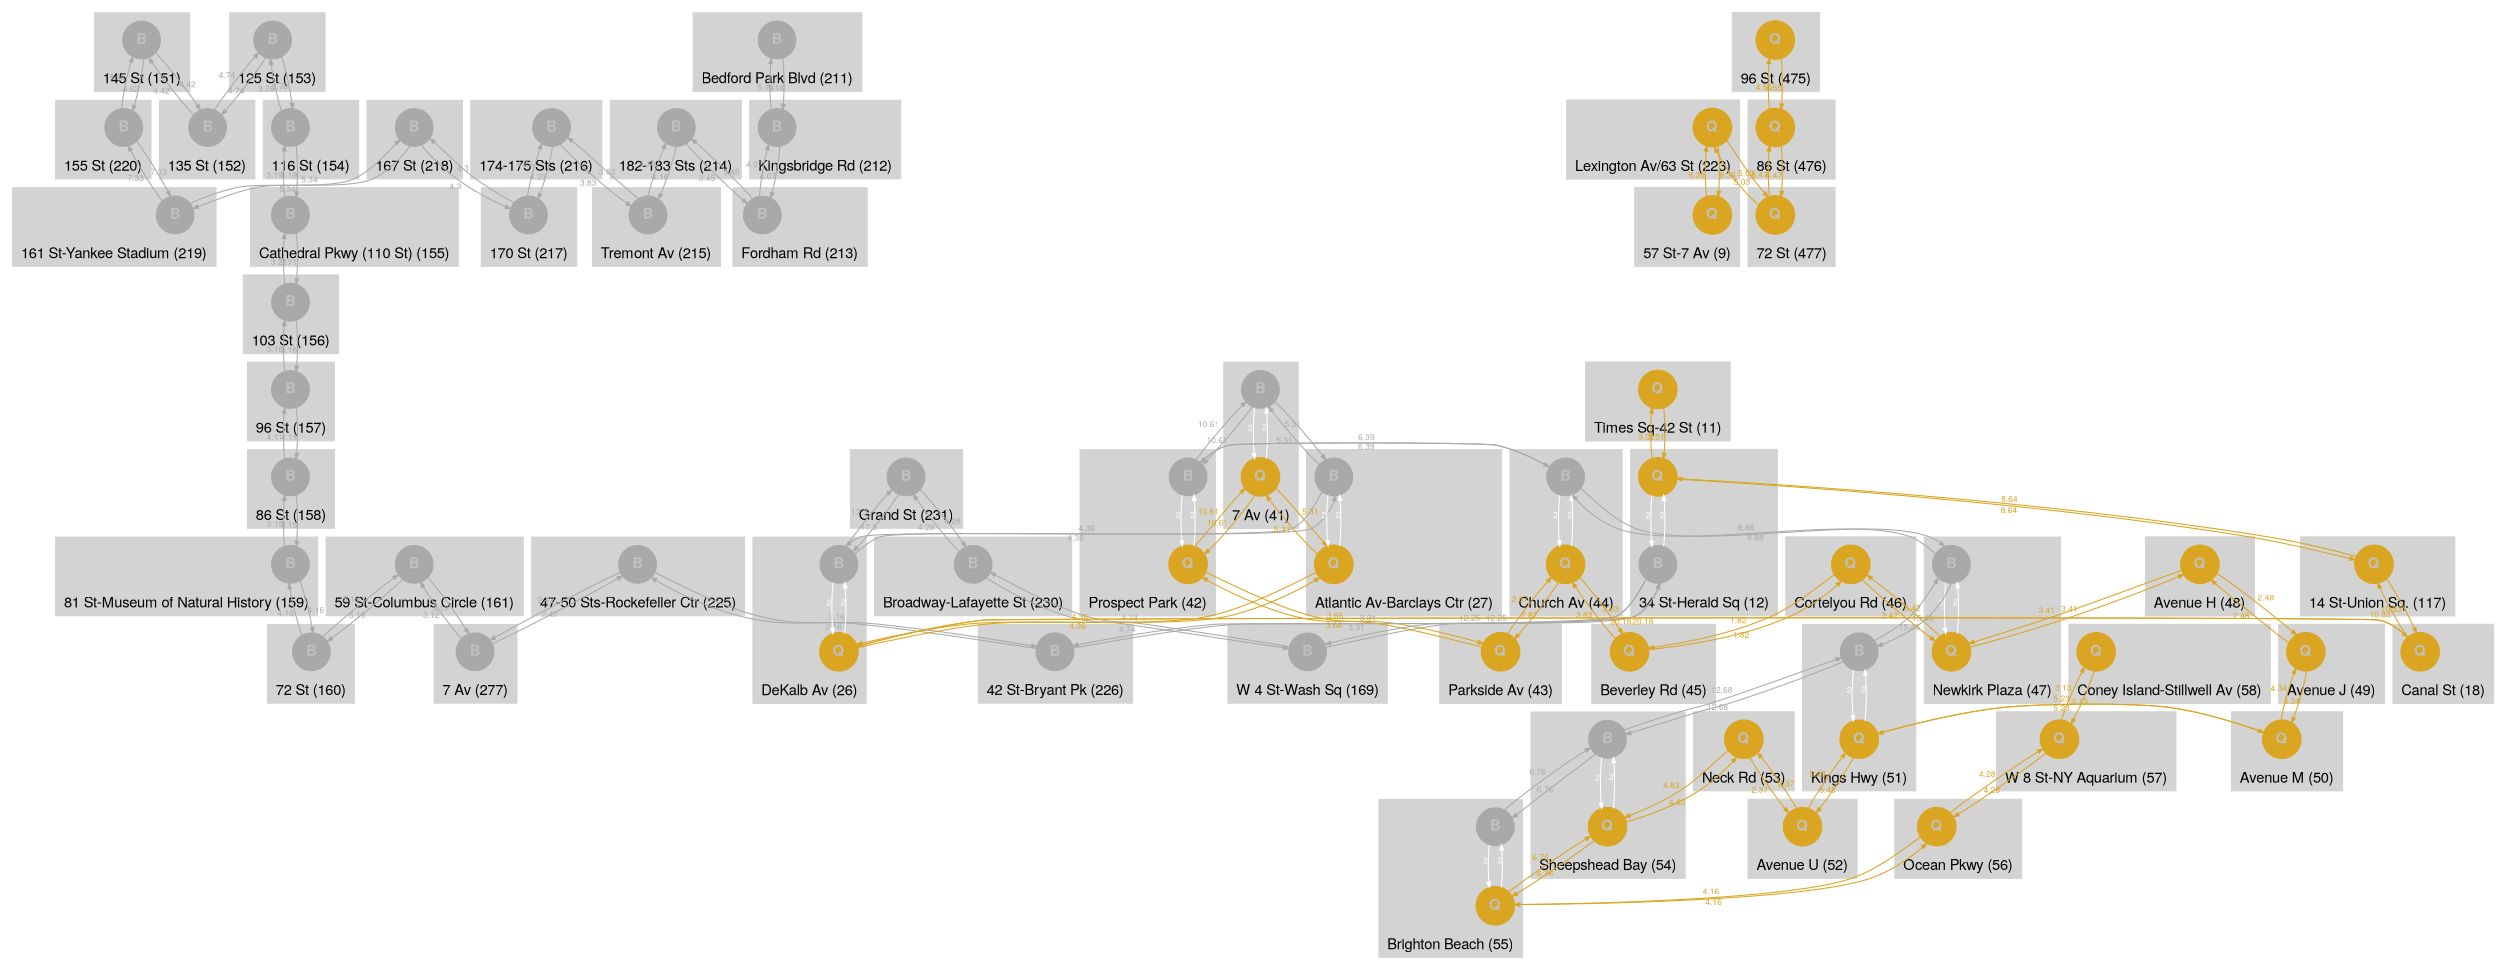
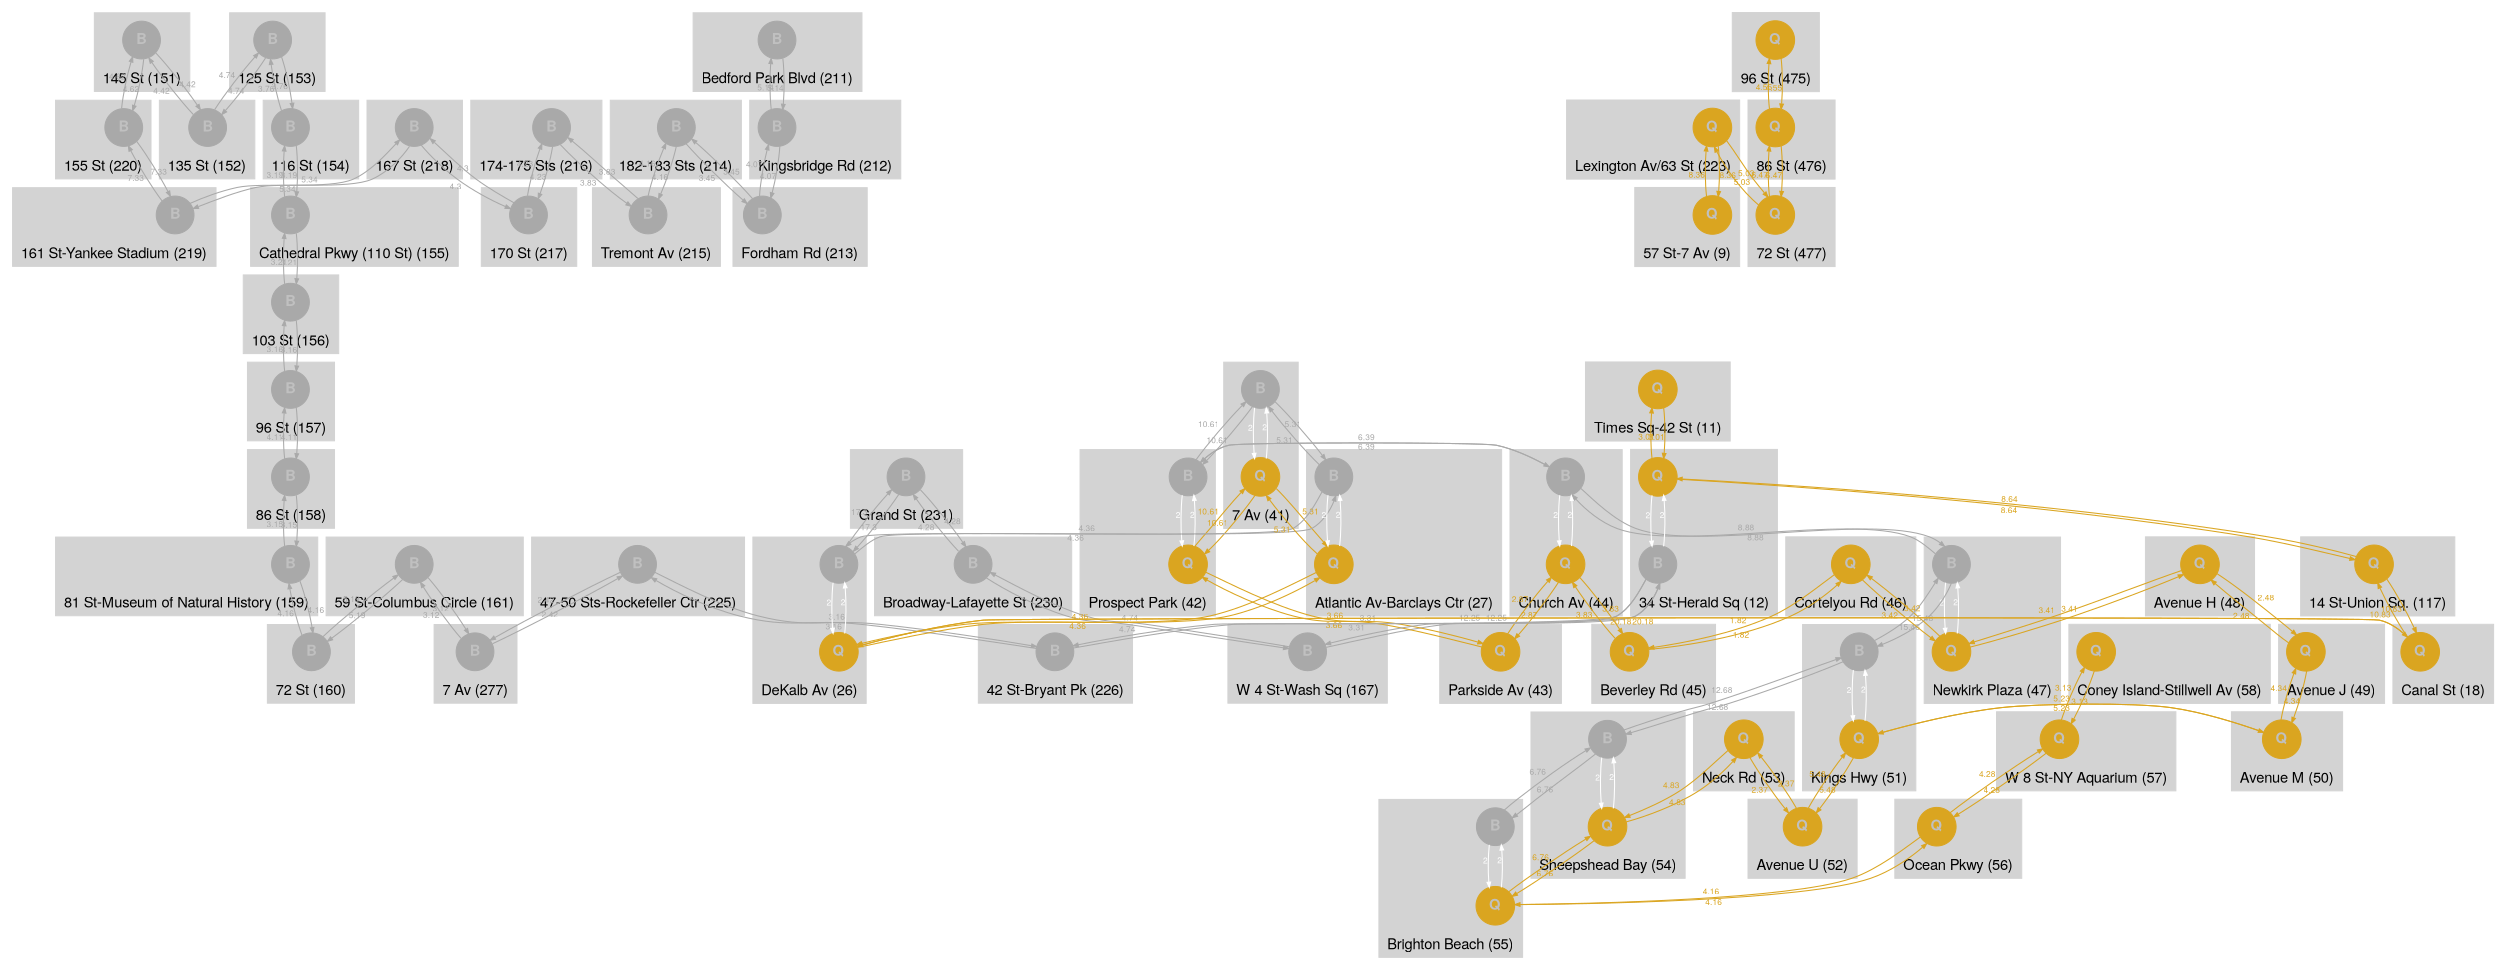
cluster "W 4 St-Wash Sq (169)": label "W 4 St-Wash Sq (169)" -> "W 4 St-Wash Sq (167)"
